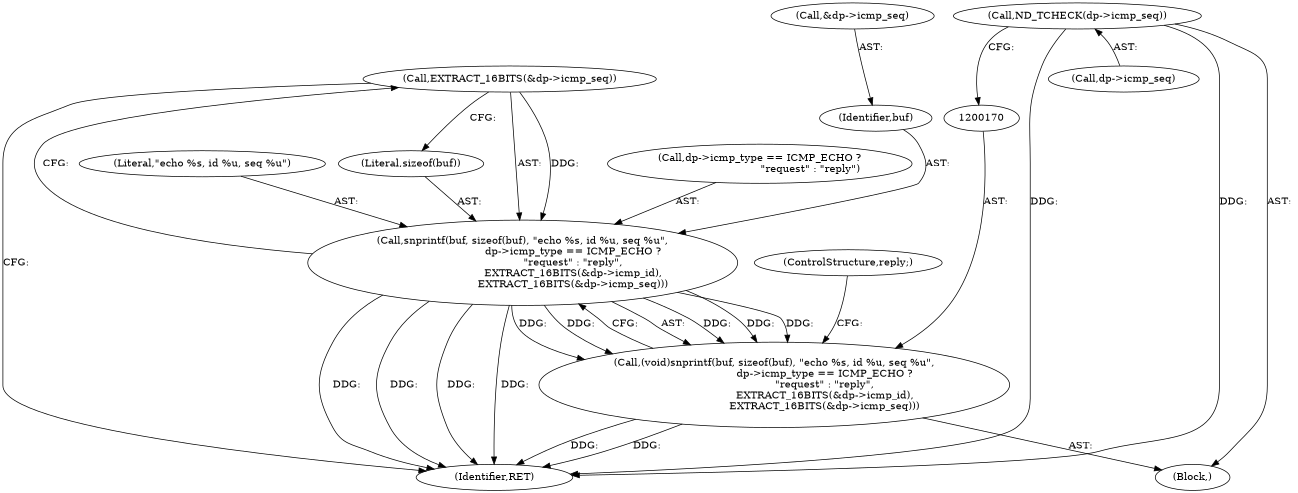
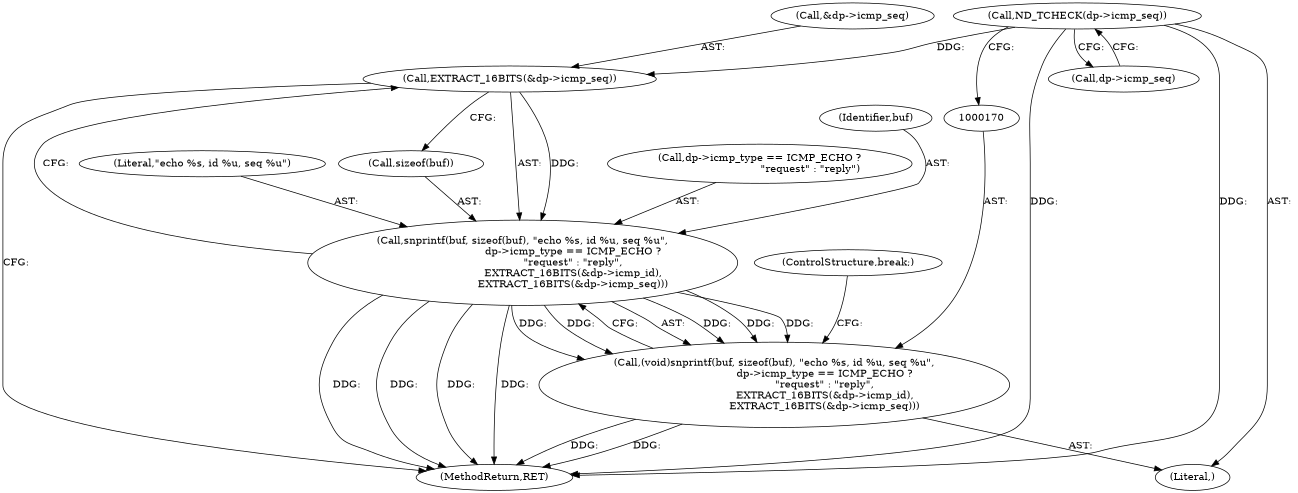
edge "(Call,dp->icmp_seq)" -> "(Call,ND_TCHECK(dp->icmp_seq))": label "AST: " -> "CFG: "
edge "(Call,ND_TCHECK(dp->icmp_seq))" -> "(Call,dp->icmp_seq)": added, label "CFG:"
edge "(Call,ND_TCHECK(dp->icmp_seq))" -> "(Call,EXTRACT_16BITS(&dp->icmp_seq))": added, label "DDG:"
edge "(Call,&dp->icmp_seq)" -> "(Identifier,buf)": now "(Call,&dp->icmp_seq)" -> "(Call,EXTRACT_16BITS(&dp->icmp_seq))"
node "1200170": label "1200170" -> "1000170"
node "(Literal,sizeof(buf))": label "(Literal,sizeof(buf))" -> "(Call,sizeof(buf))"
node "(ControlStructure,reply;)": label "(ControlStructure,reply;)" -> "(ControlStructure,break;)"
node "(Identifier,RET)": label "(Identifier,RET)" -> "(MethodReturn,RET)"
node "(Block,)": label "(Block,)" -> "(Literal,)"
